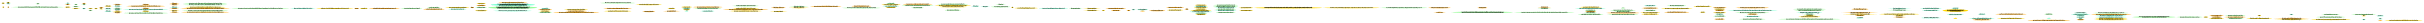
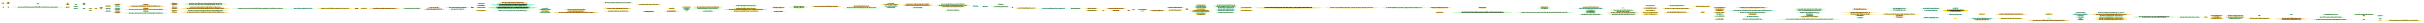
node "!(IsHourBetween(19,  2))": fillcolor gold -> aquamarine
node "Pain Threshold: You would be incinerated. Or worse.": fillcolor palegreen -> gold
node "You: Just enjoy the view. (Continue.)": shape diamond -> ellipse
node "You: Please, this is important!": fillcolor aquamarine -> gold
node "Volition: Relax. This was still good.": fillcolor palegreen -> gold
